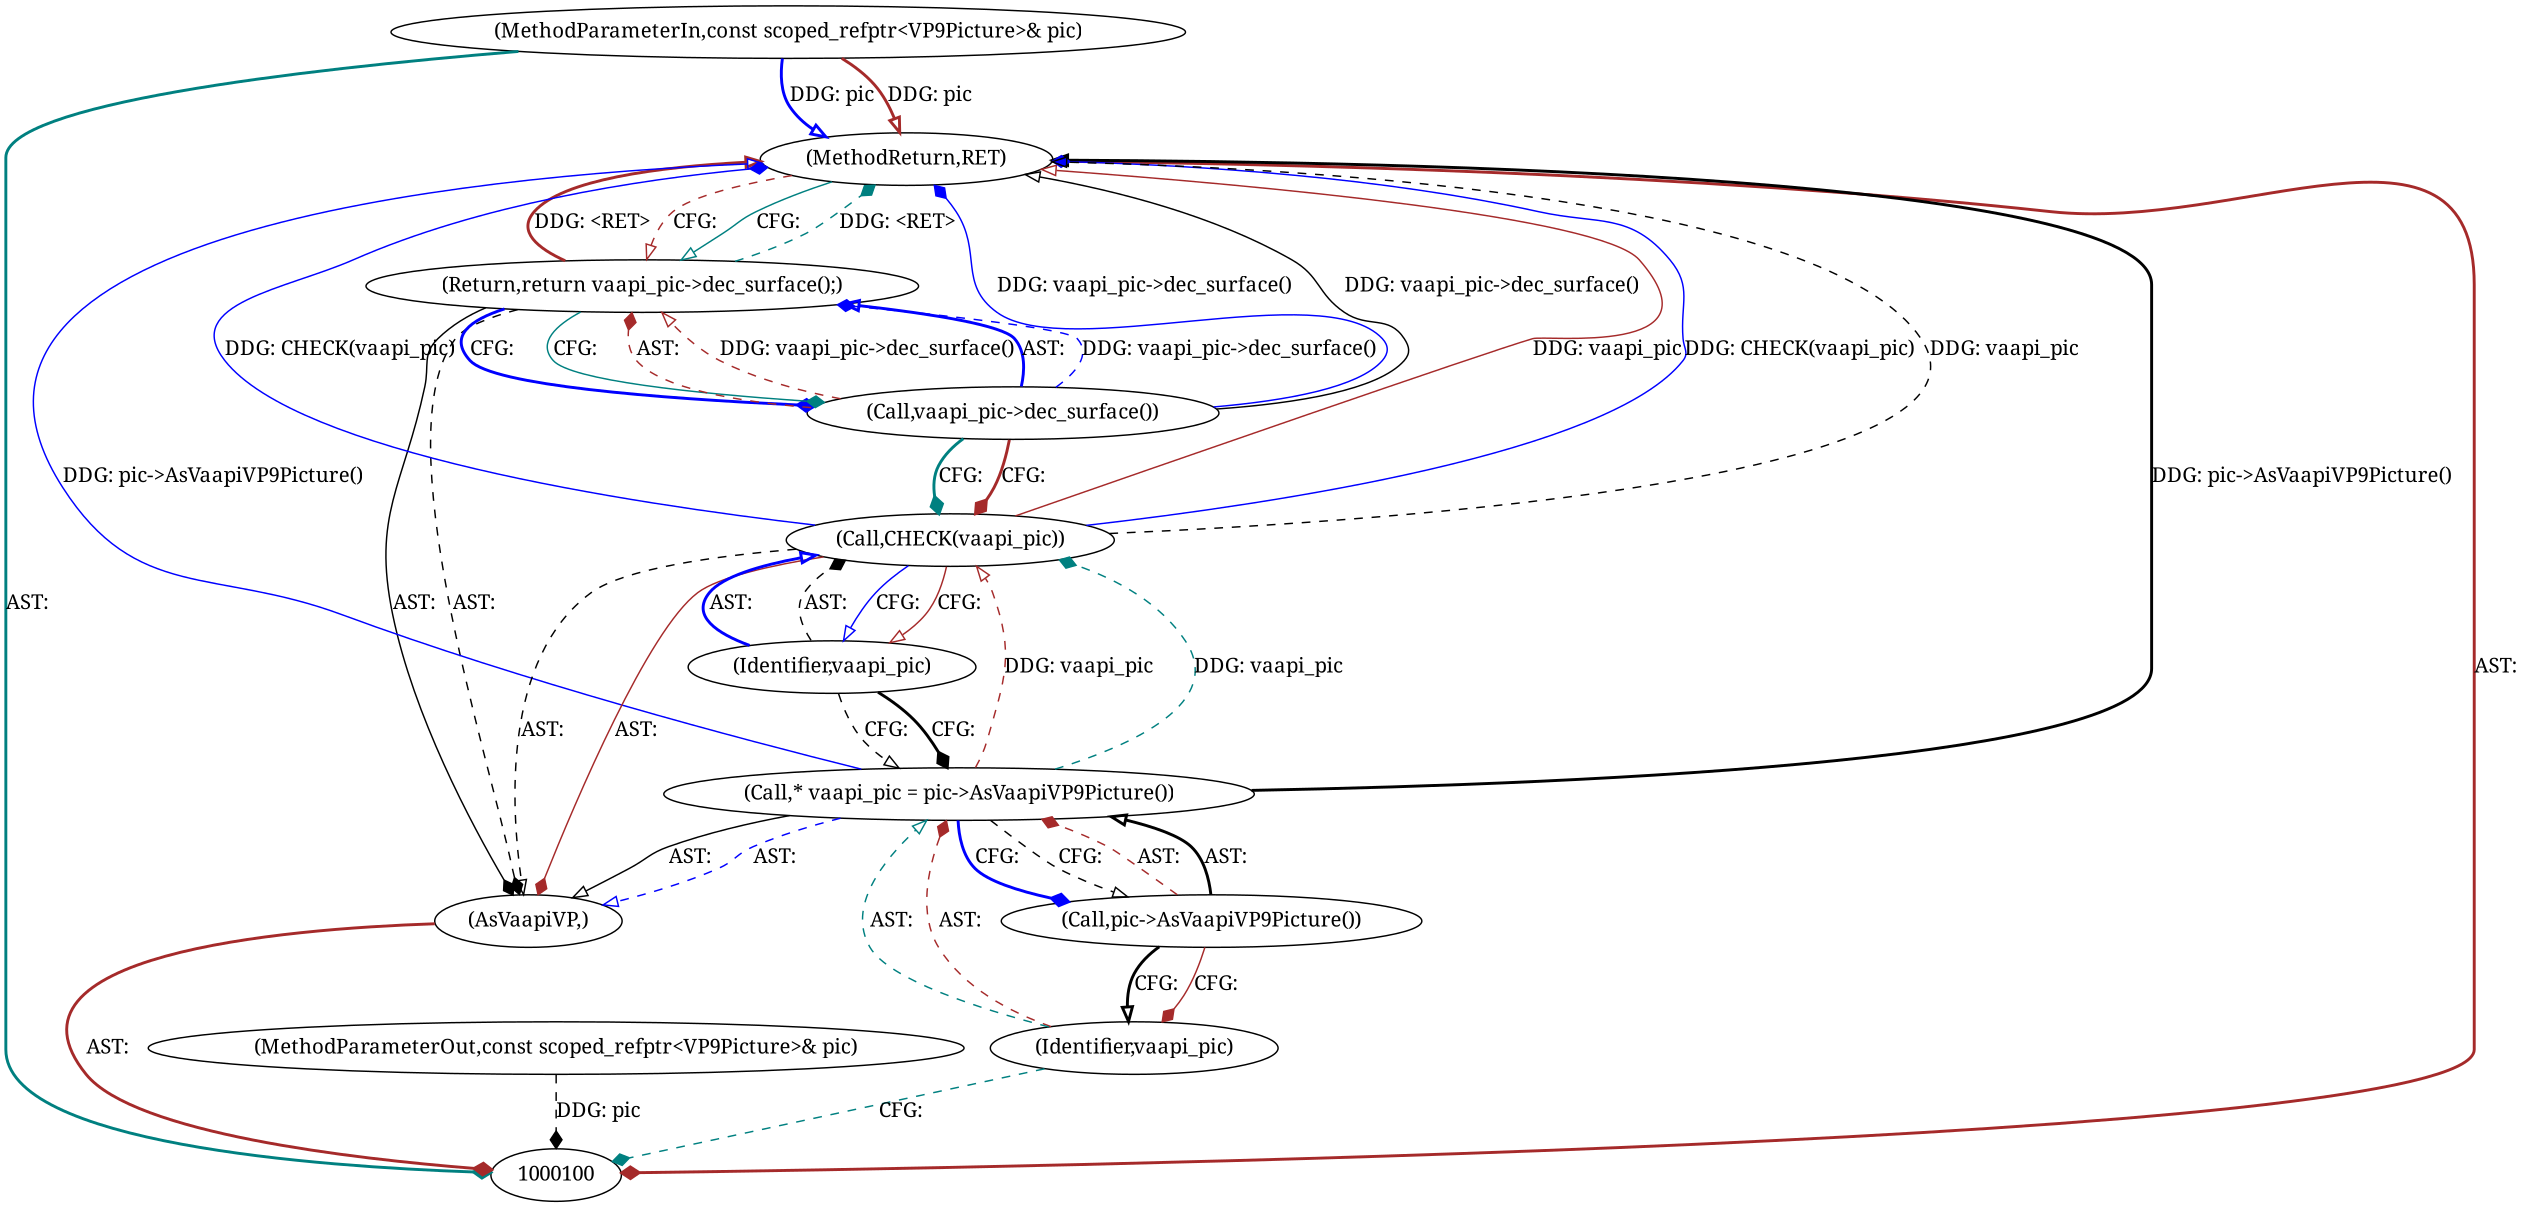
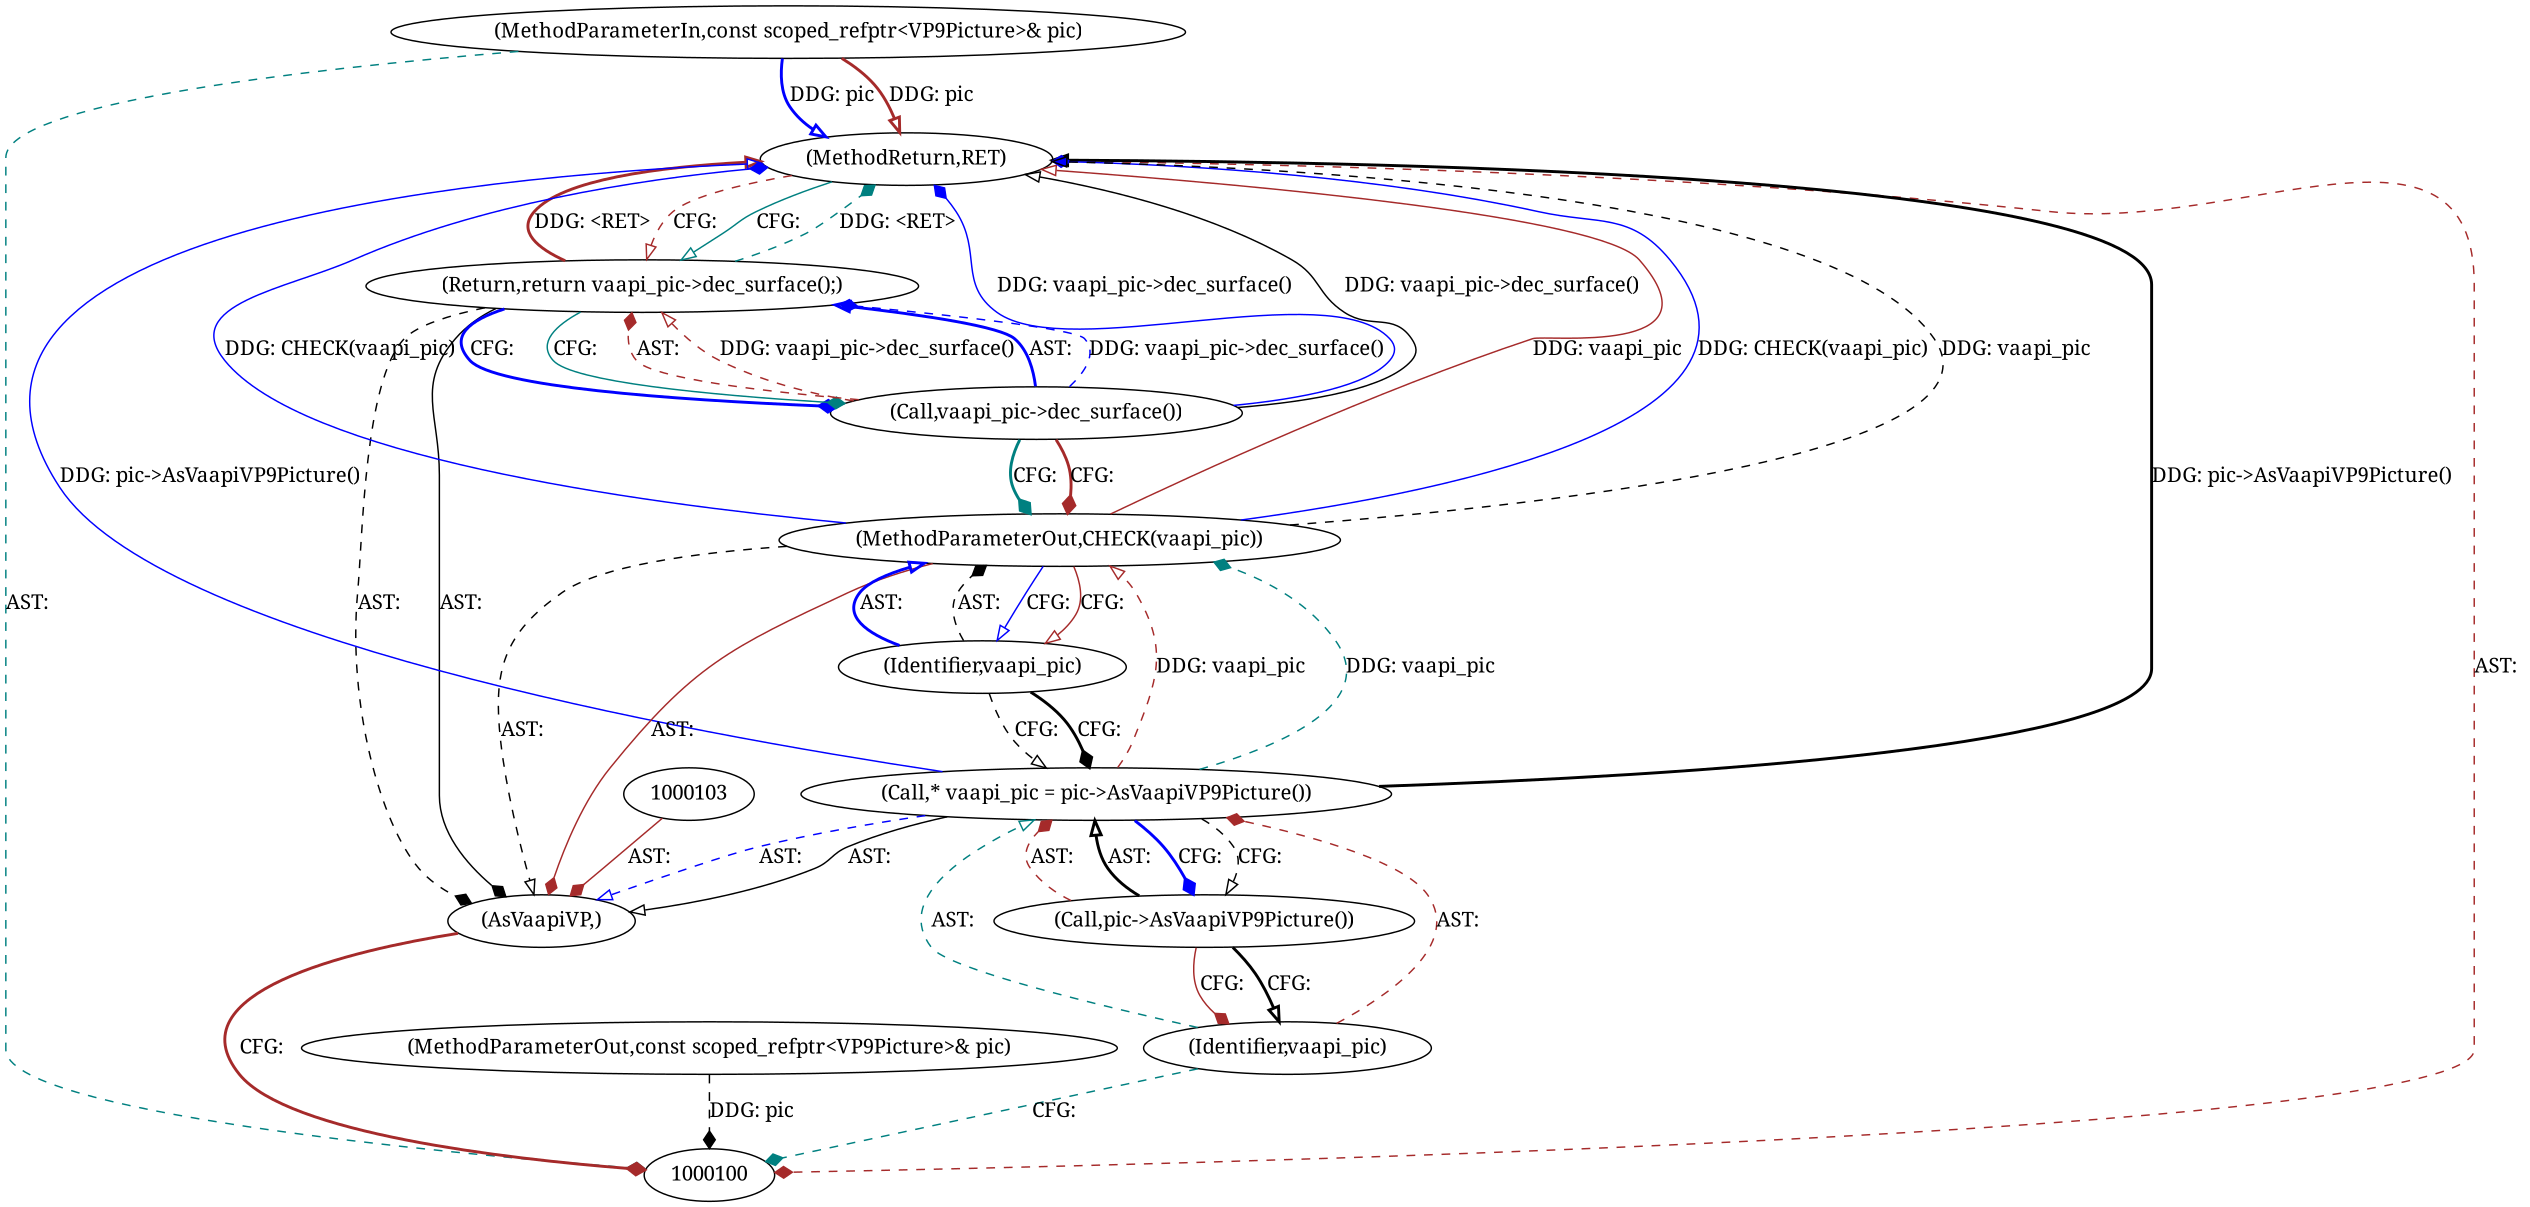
node "(Call,CHECK(vaapi_pic))": label "(Call,CHECK(vaapi_pic))" -> "(MethodParameterOut,CHECK(vaapi_pic))"
edge "(MethodParameterIn,const scoped_refptr<VP9Picture>& pic)" -> "1000100": style bold -> dashed
node "1000103": added
edge "(MethodReturn,RET)" -> "1000100": style bold -> dashed
edge "(AsVaapiVP,)" -> "1000100": label "AST: " -> "CFG: "
